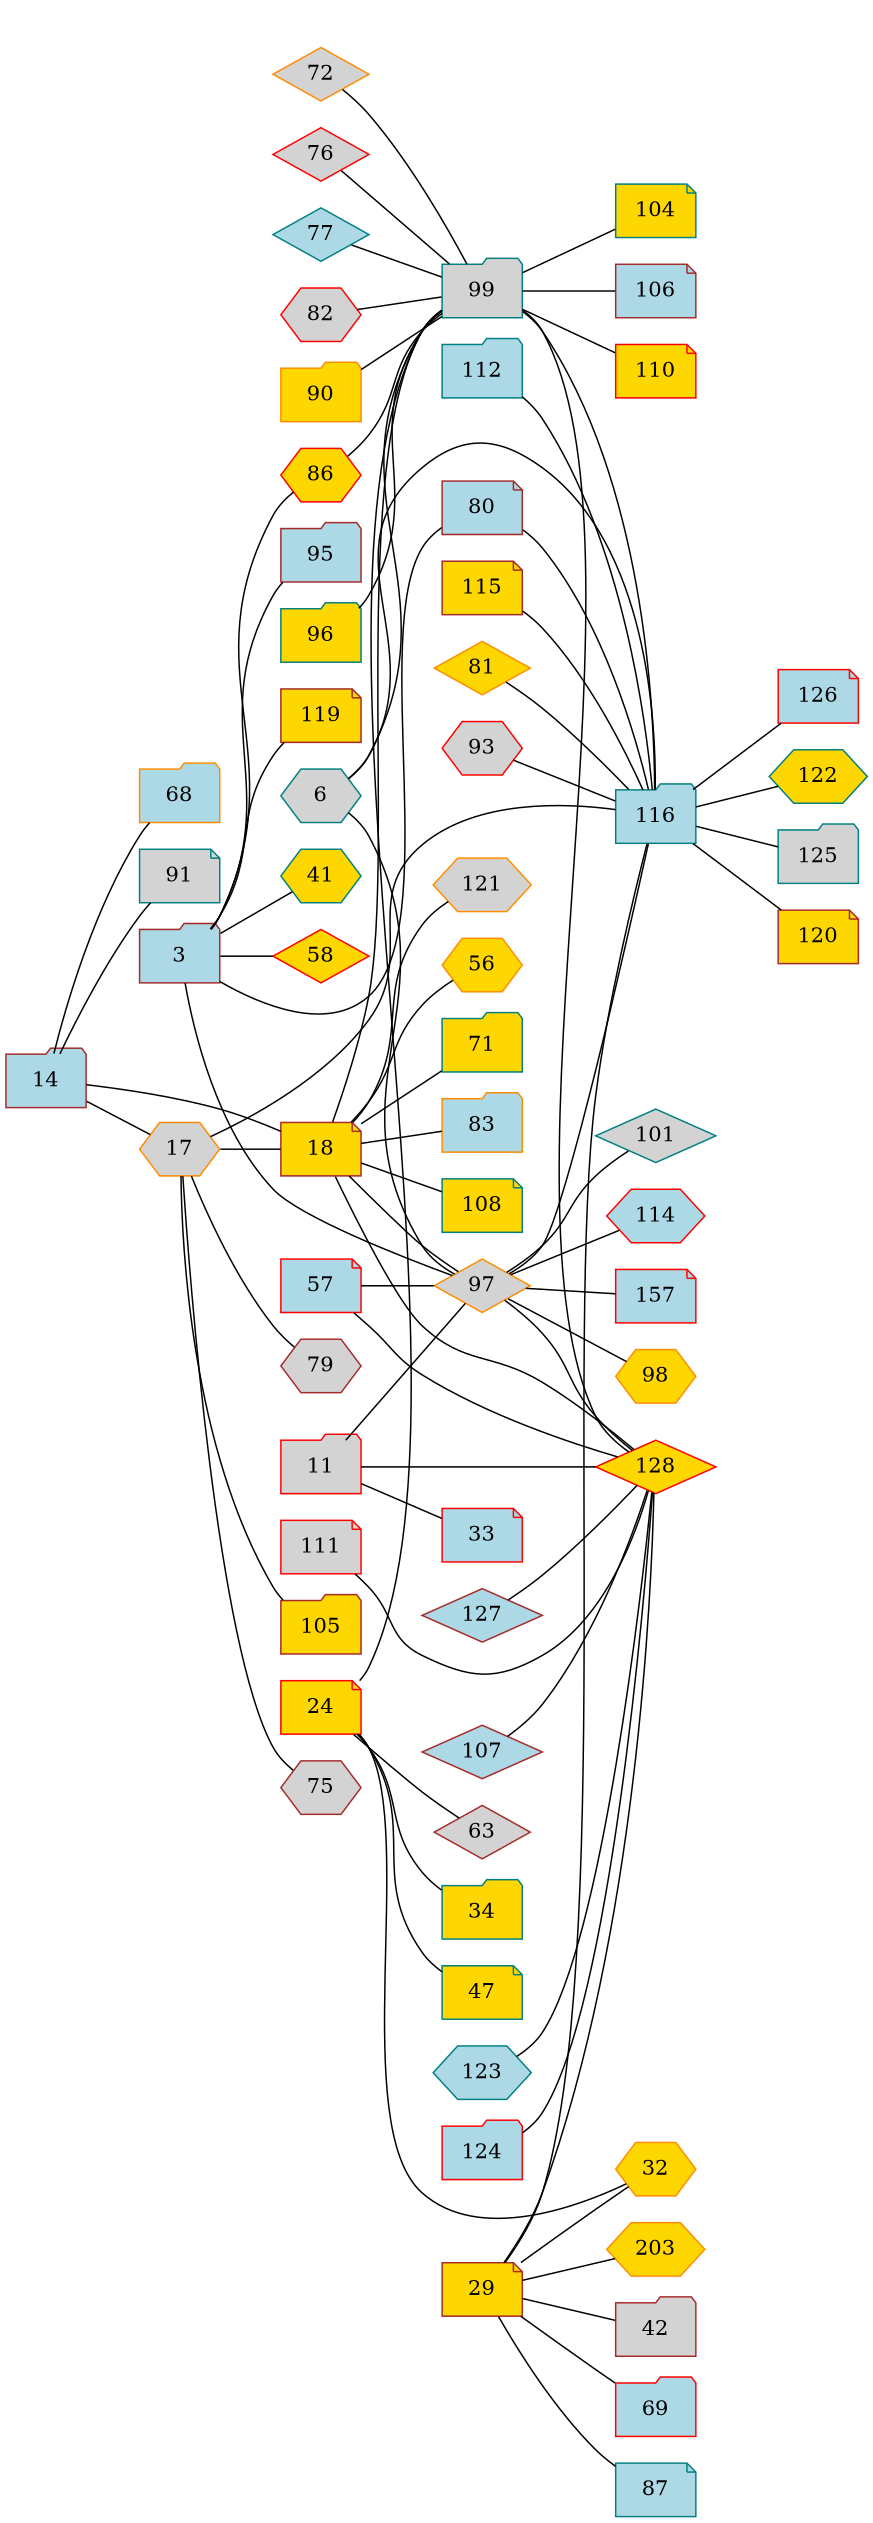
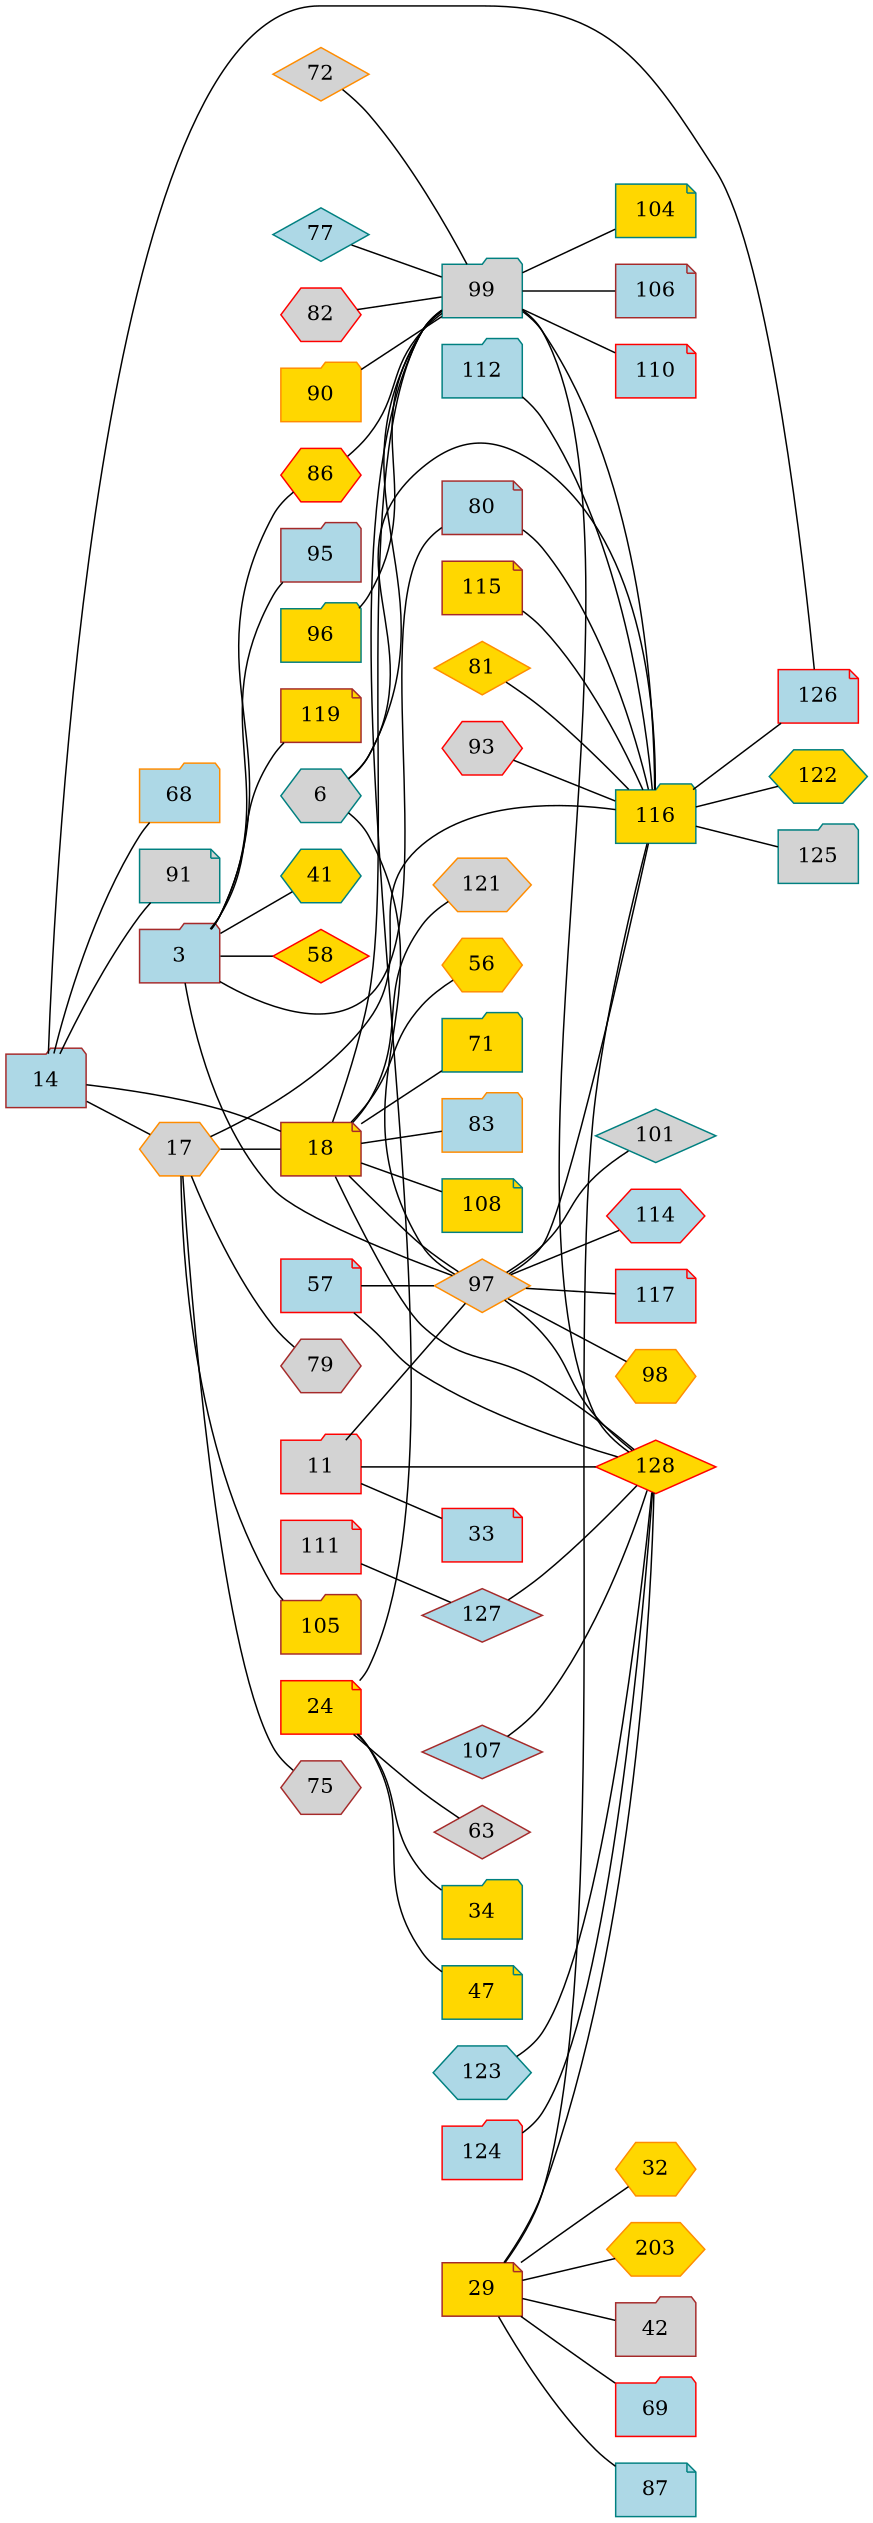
edge "126" -- "14": added
node "76": removed
node "110": fillcolor gold -> lightblue
node "116": fillcolor lightblue -> gold
node "120": removed
node "157": label "157" -> "117"
edge "128" -- "111": now "127" -- "111"
edge "24" -- "32": removed
